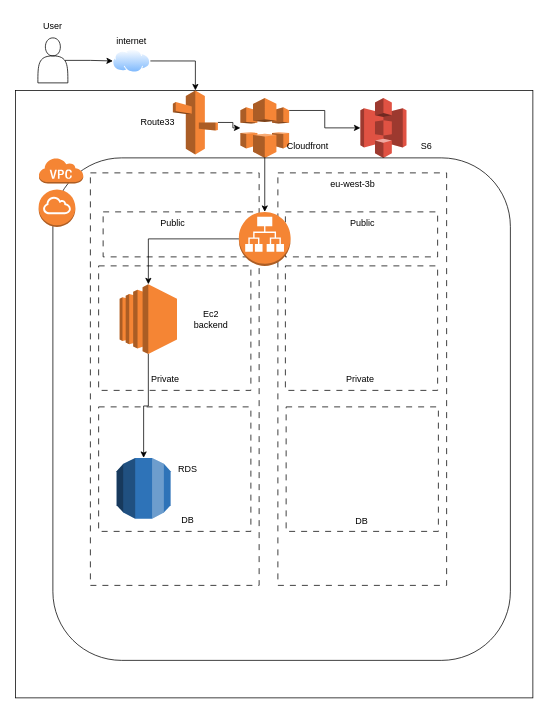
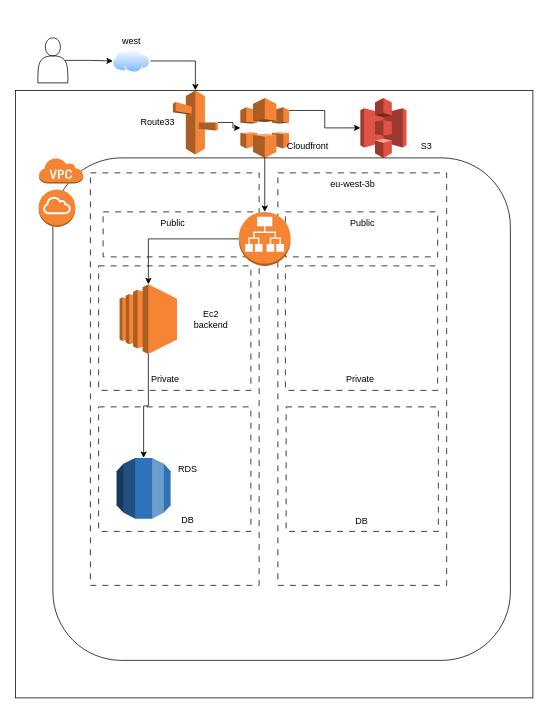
node "User": removed
node "internet": label "internet" -> "west"
node "S6": label "S6" -> "S3"
